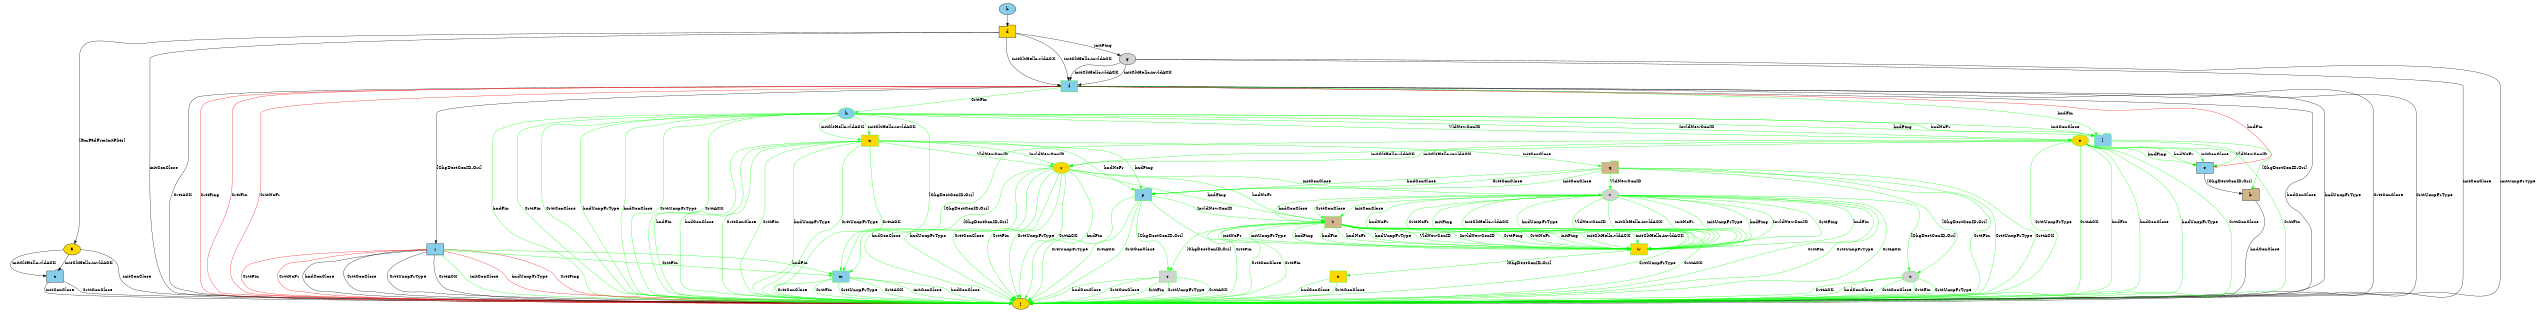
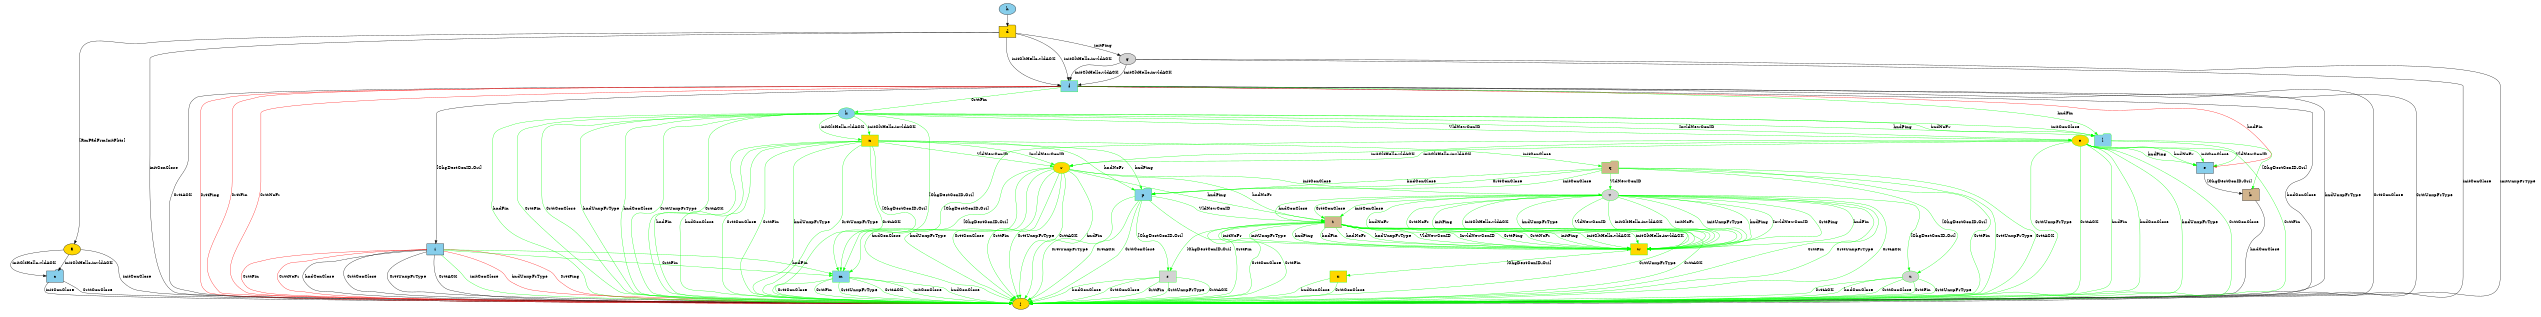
edge "p" -> "t": label "InvldNewConID " -> "VldNewConID "
edge "n" -> "m": added, label "[ChgDestConID-Ori]"
